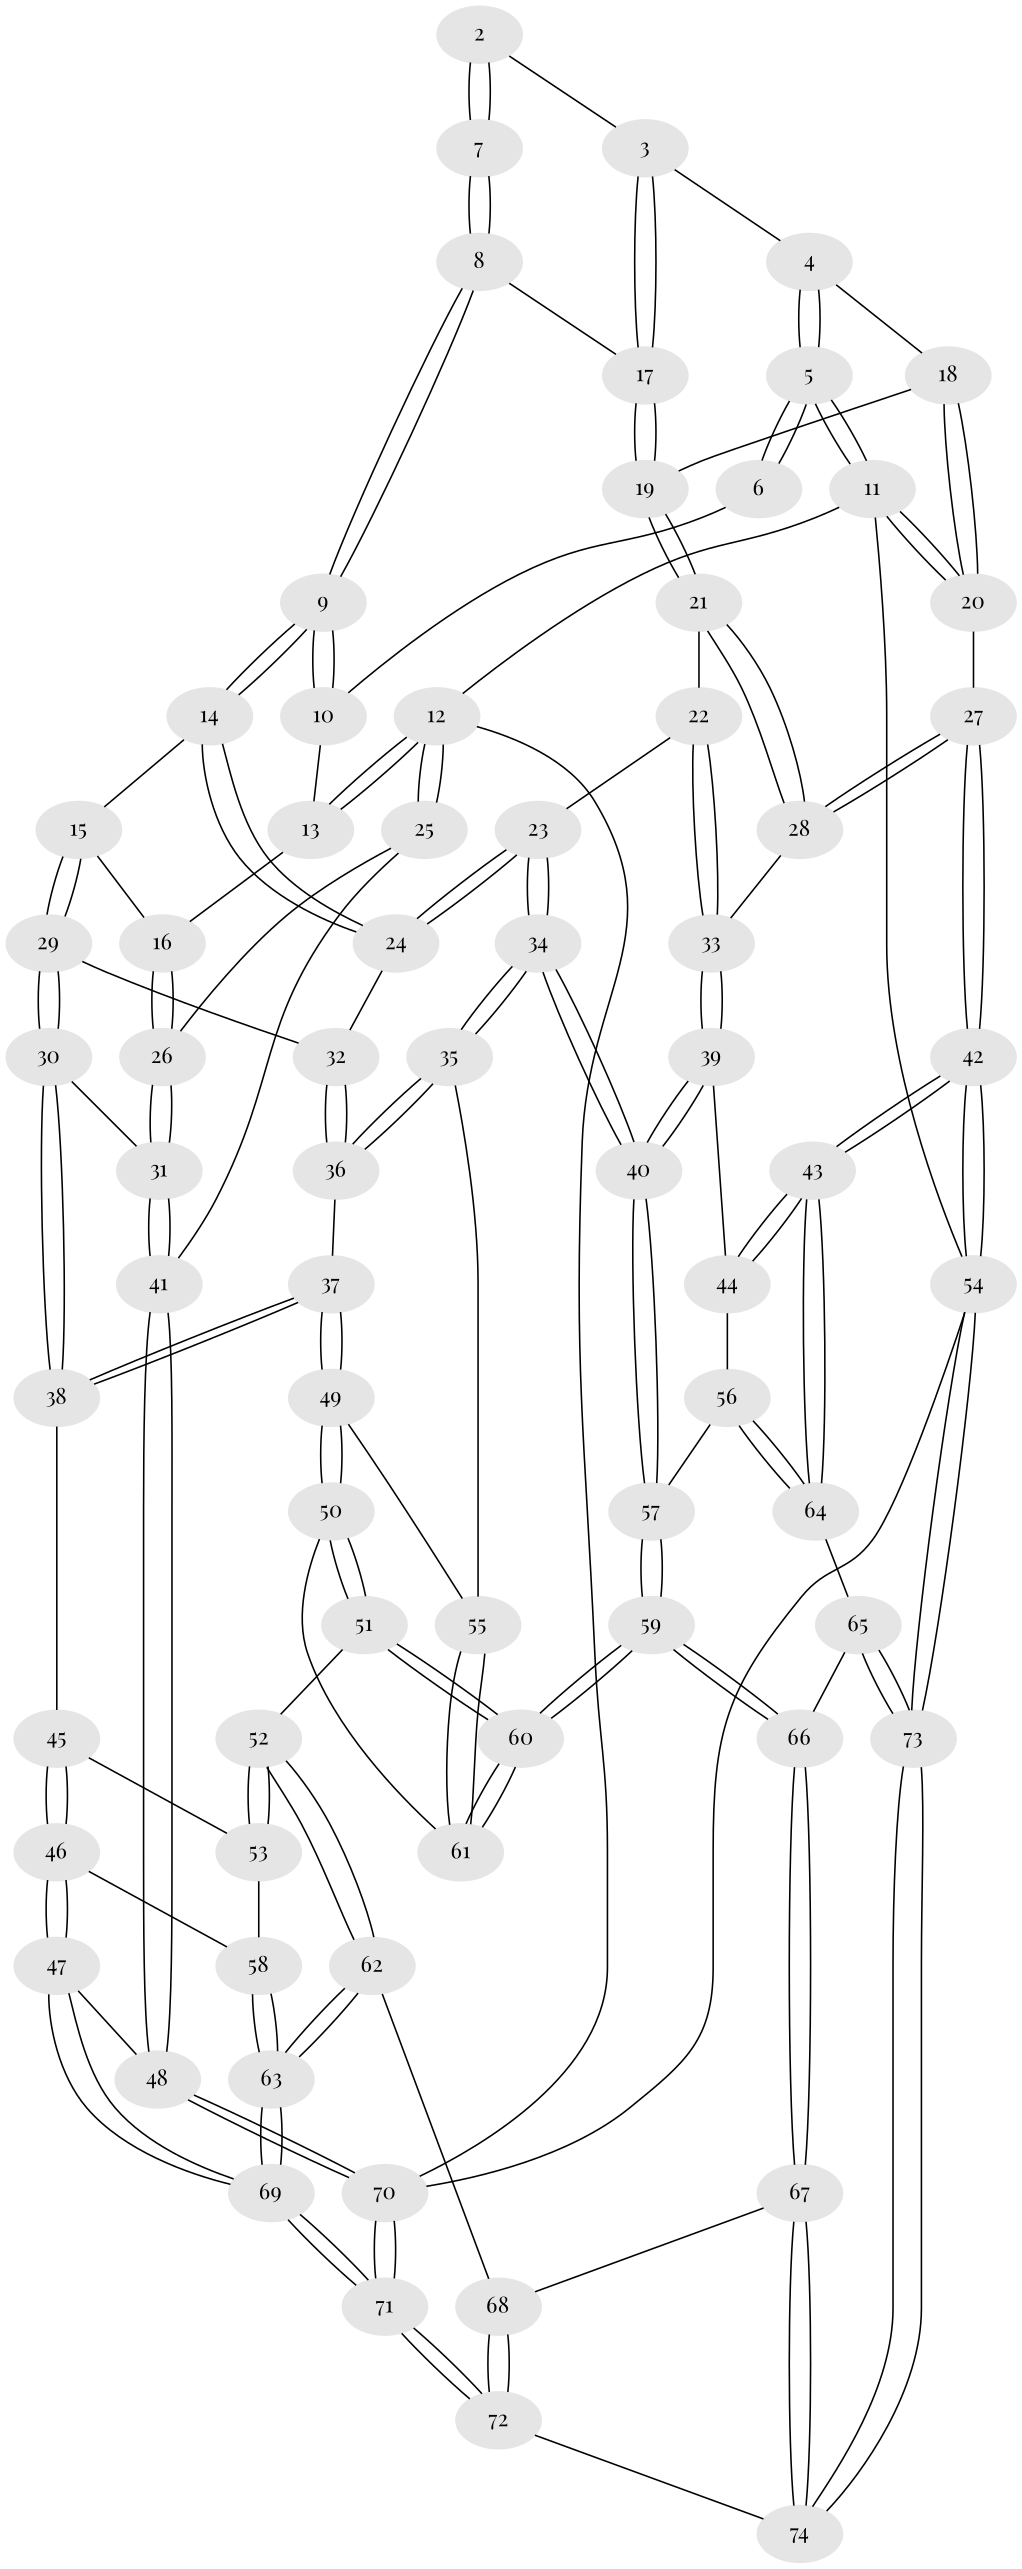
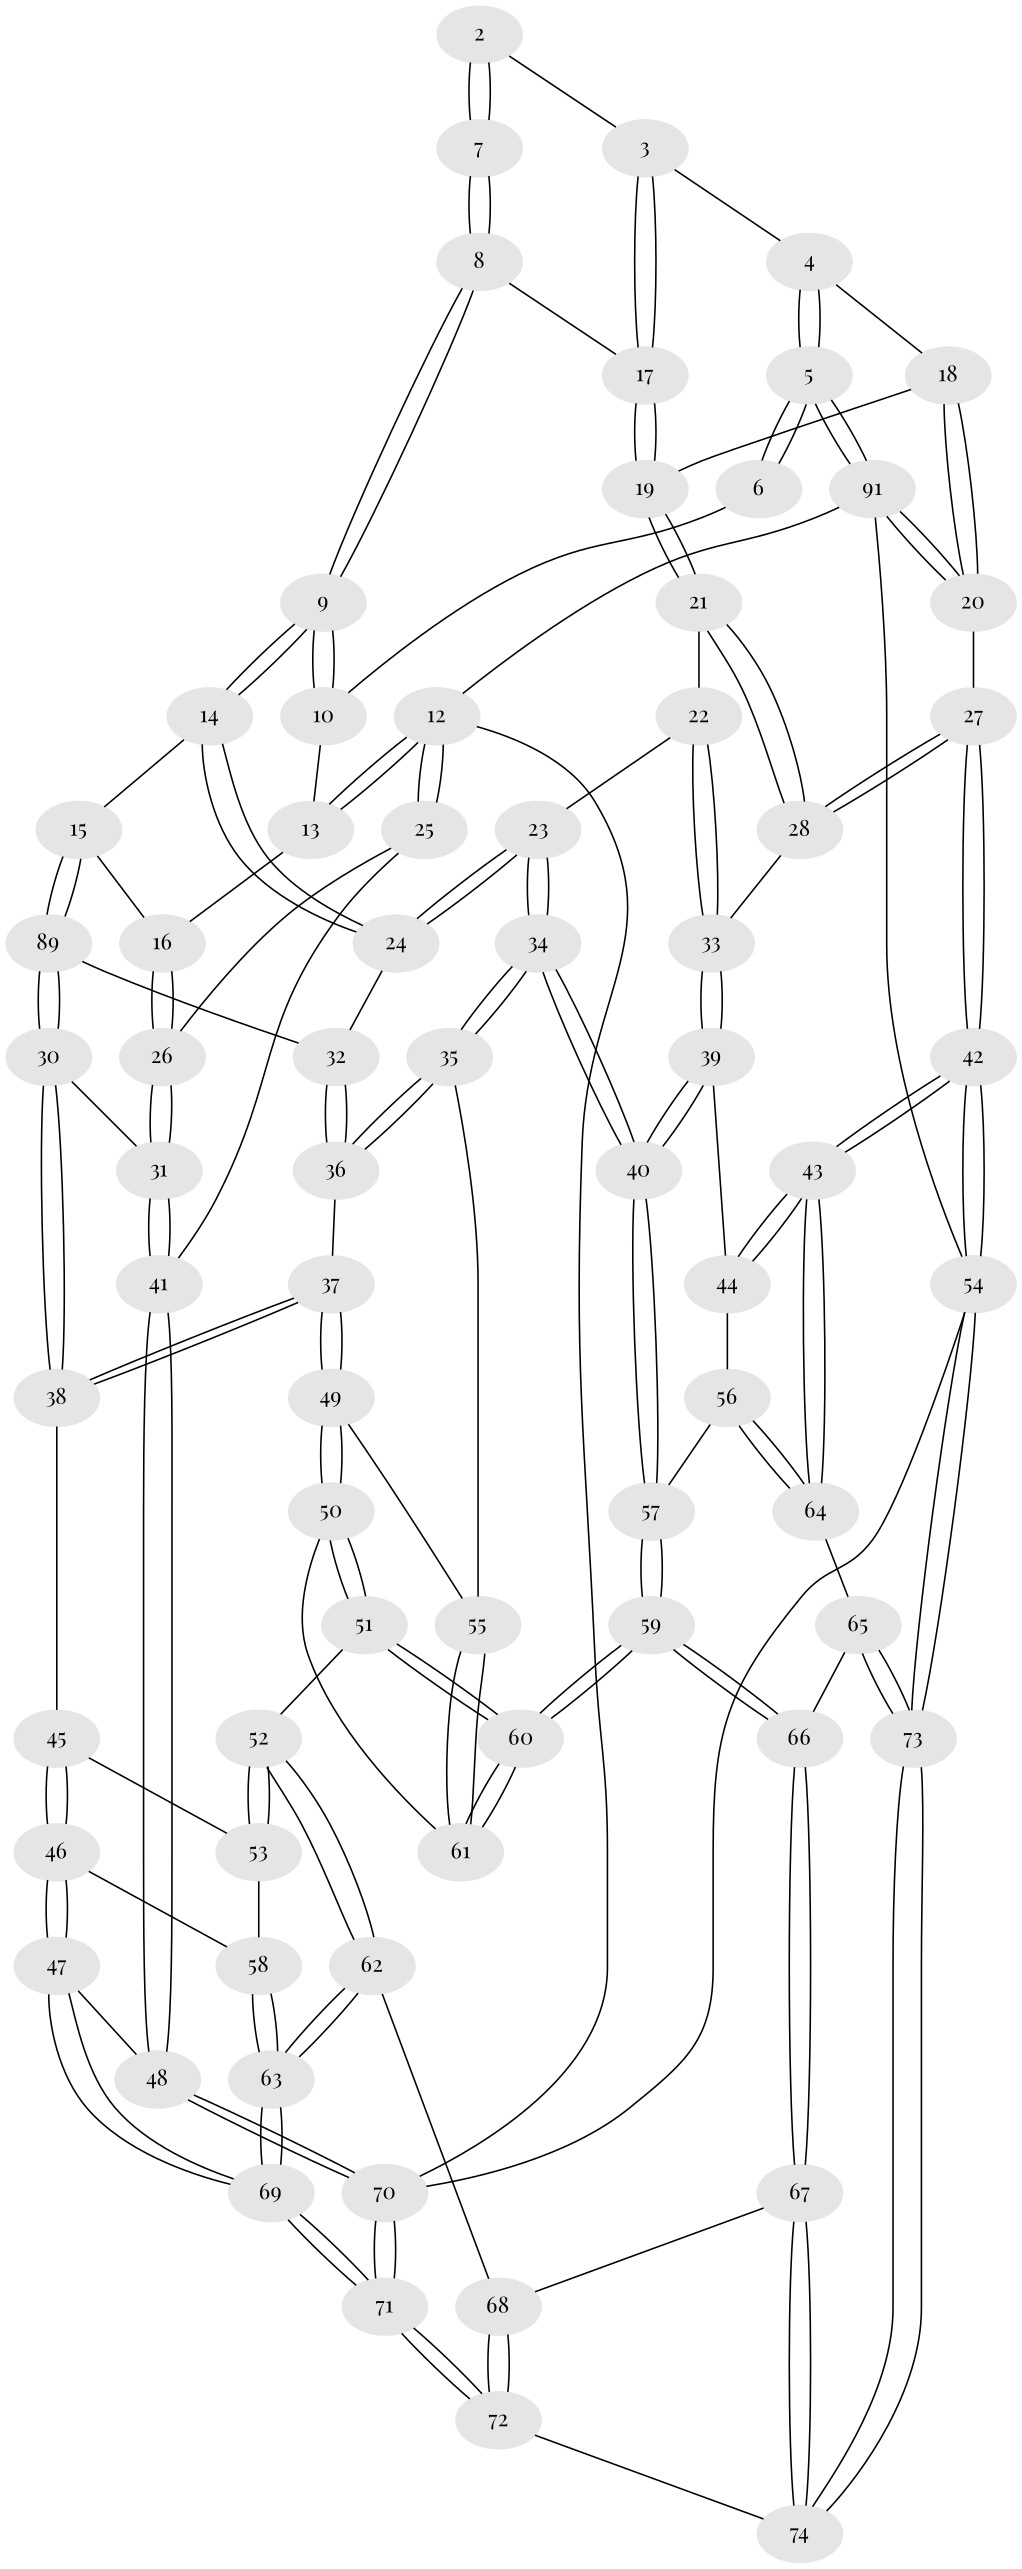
node "11": label "11" -> "91"
node "29": label "29" -> "89"
